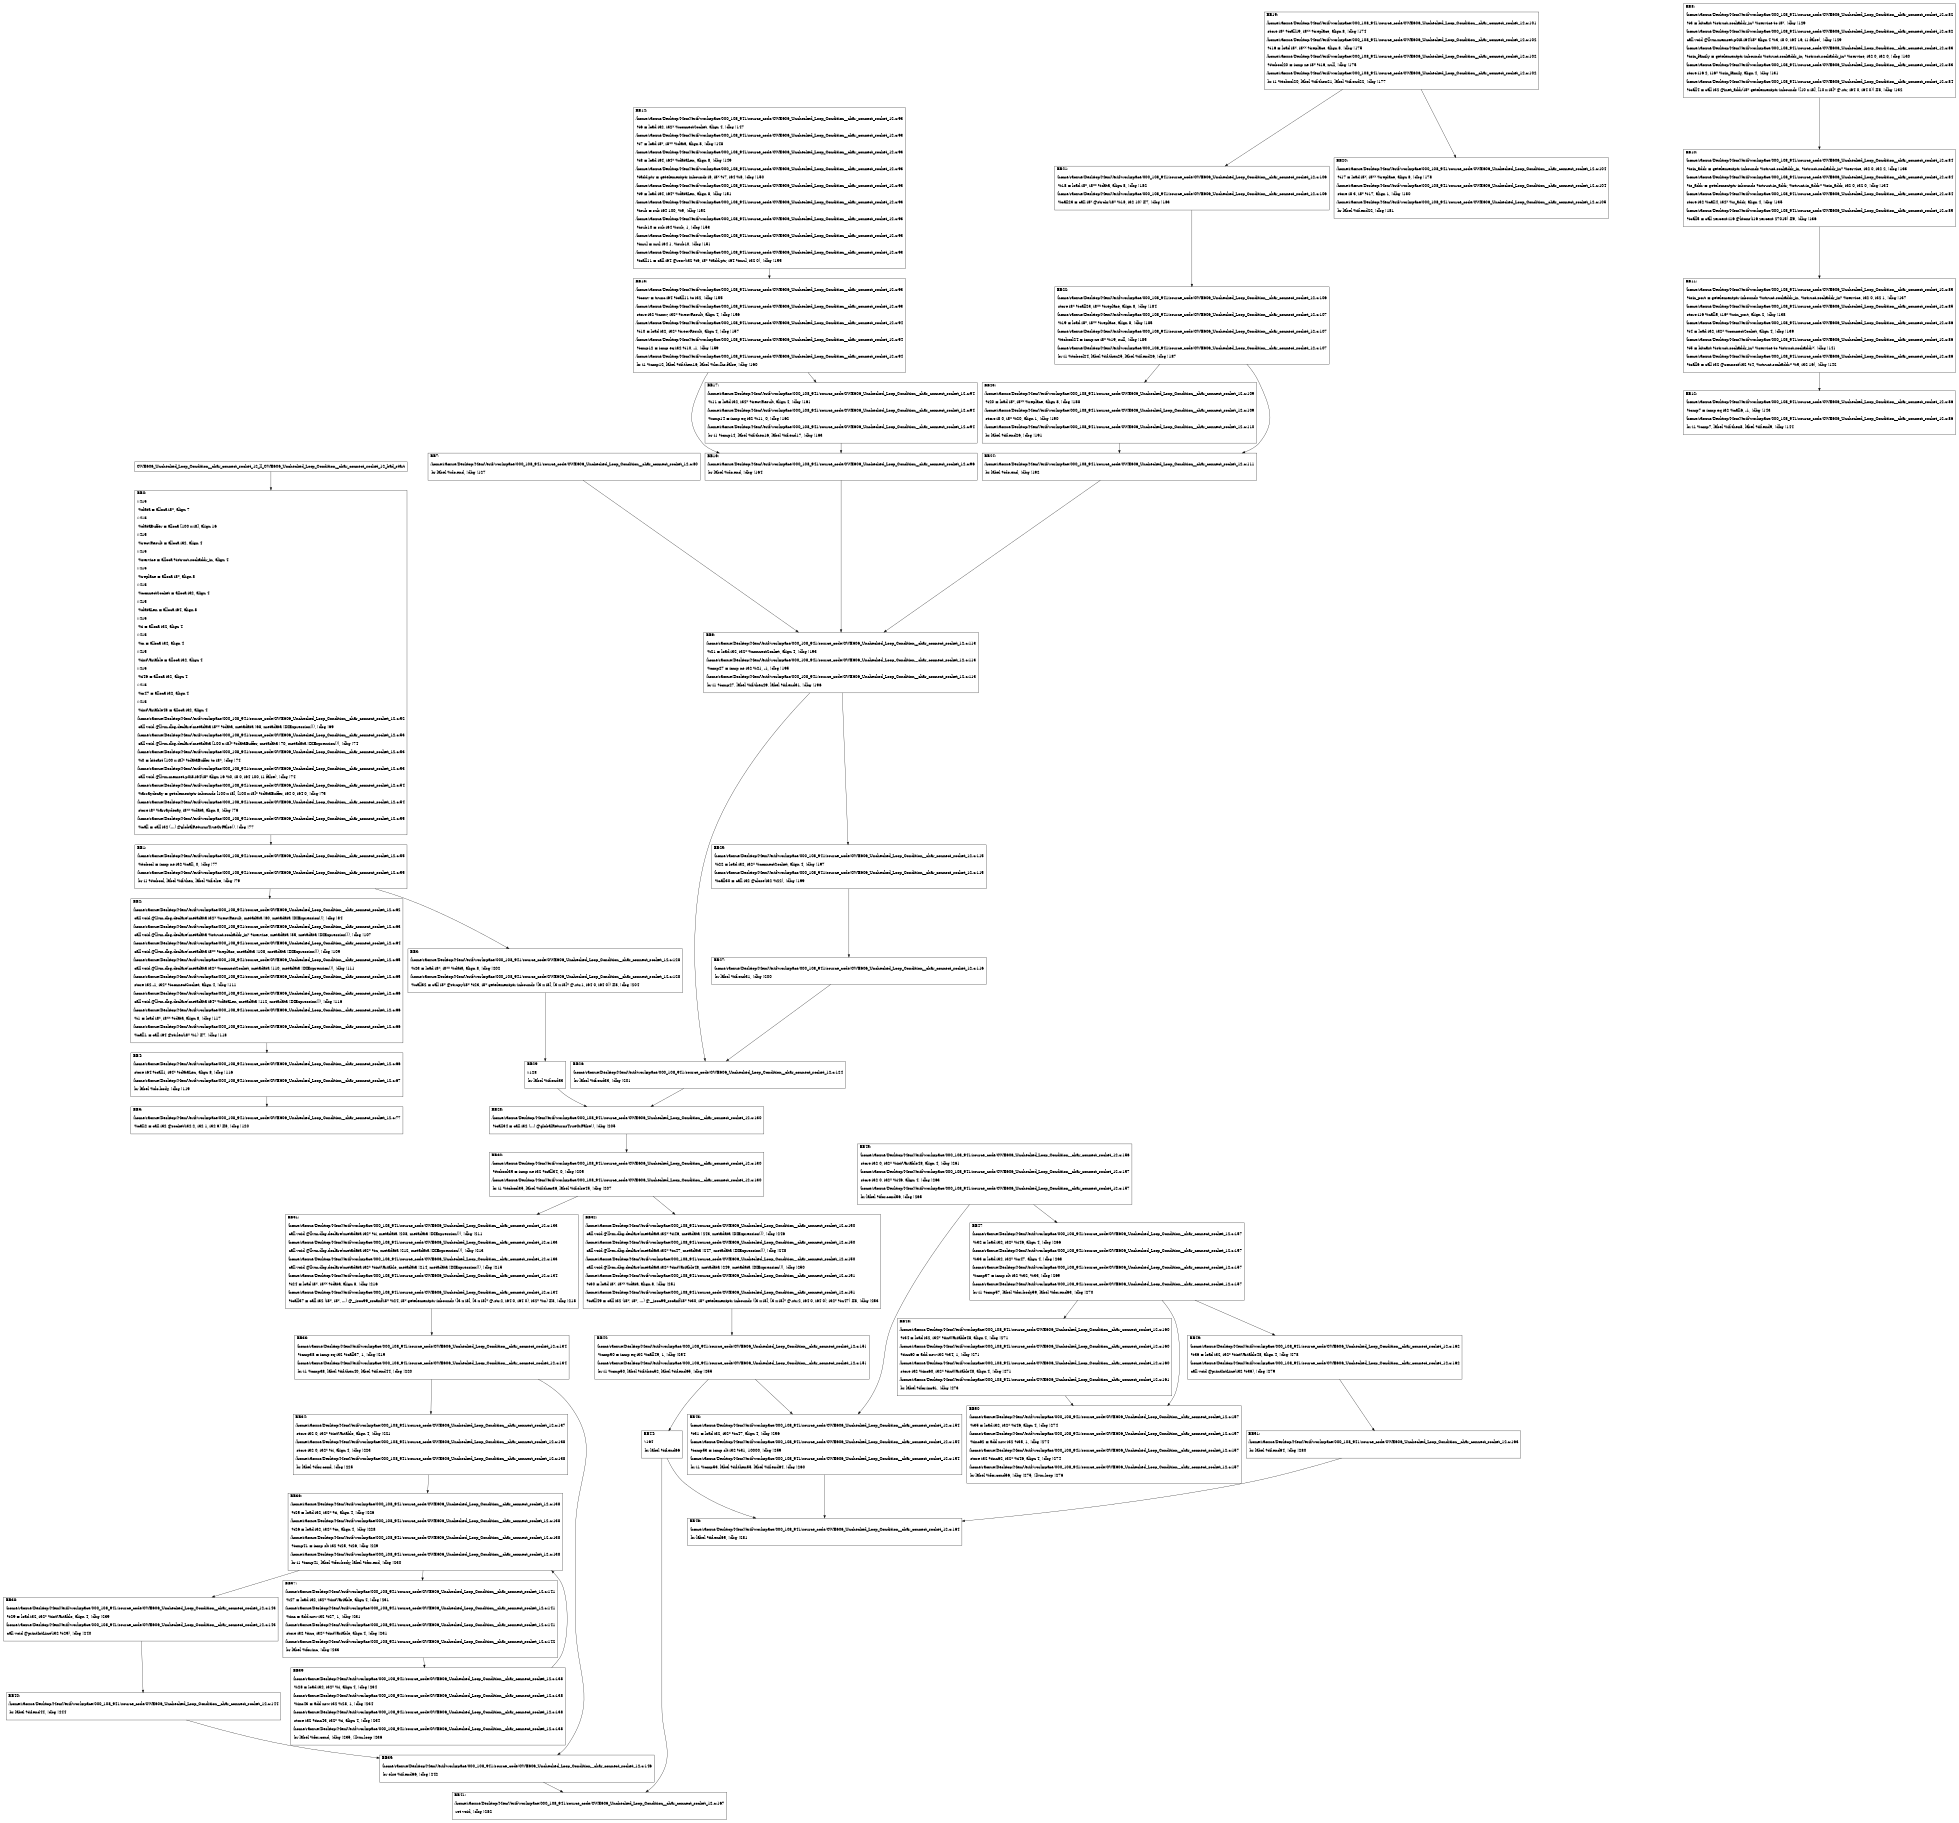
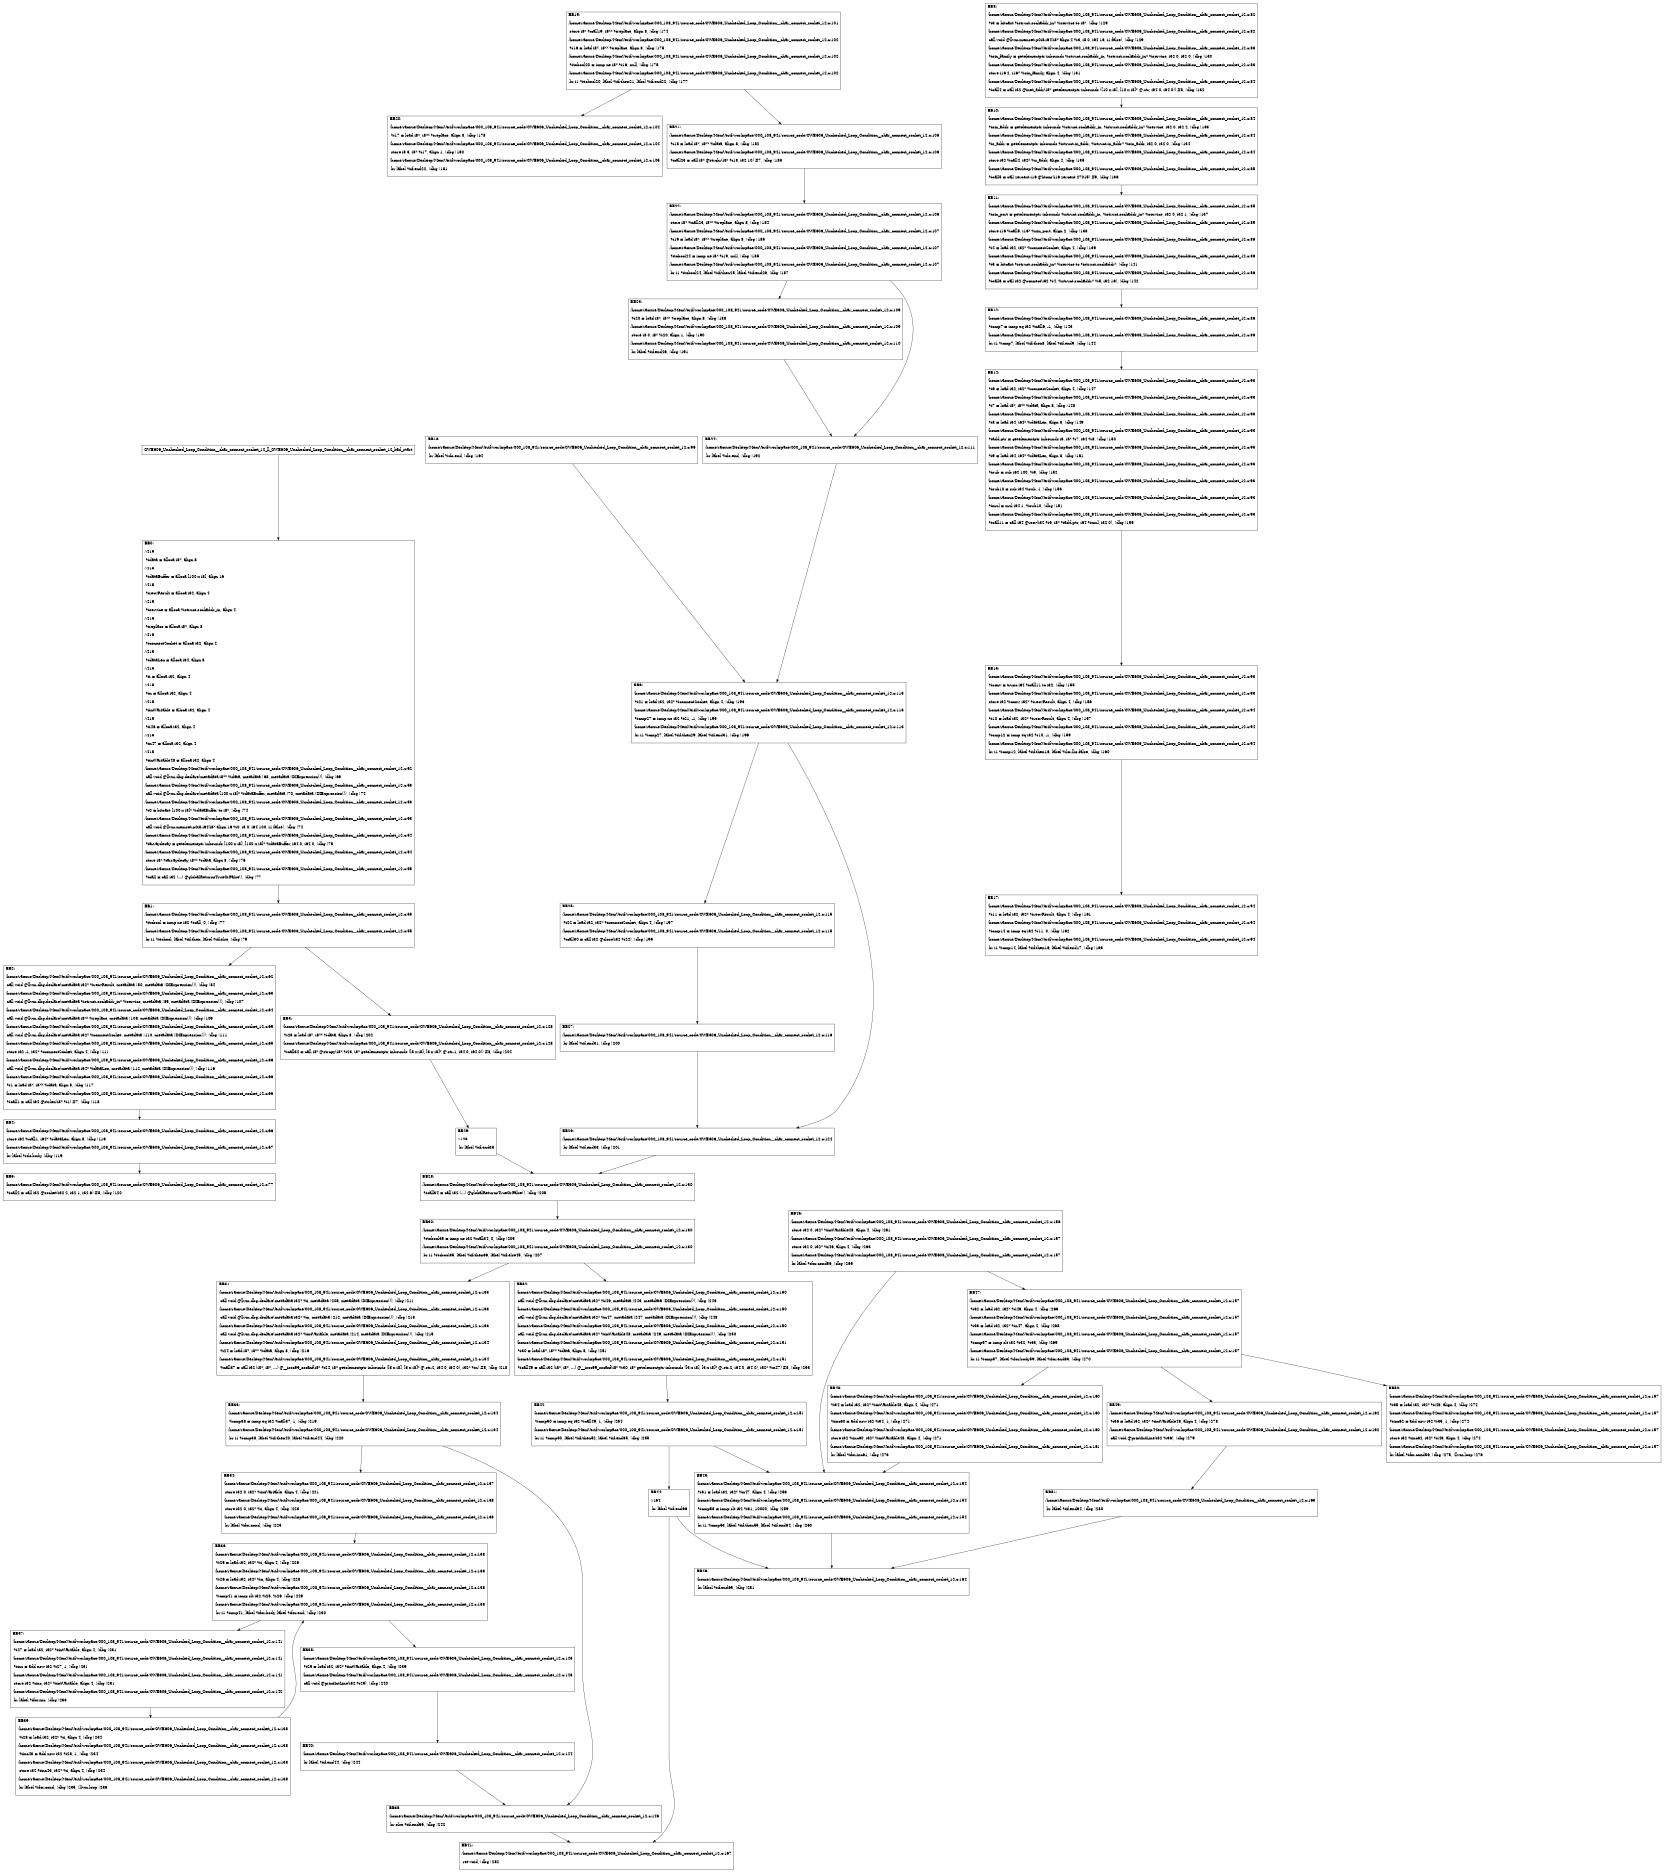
edge "BB12:" -> "BB14:": added
edge "BB15:" -> "BB16:": removed
edge "BB17:" -> "BB16:": removed
node "BB7:": removed
node "BB0:": text "%data = alloca i8*, align 7" -> "%data = alloca i8*, align 8"
edge "BB48:" -> "BB50:": now "BB48:" -> "BB43:"
